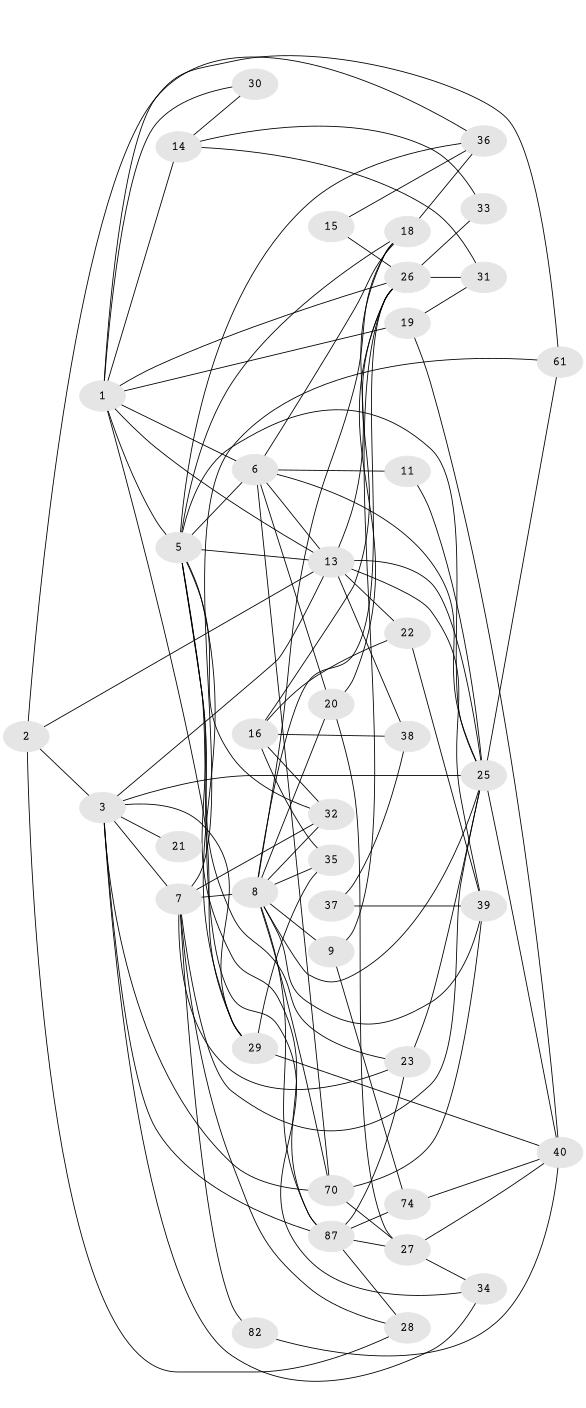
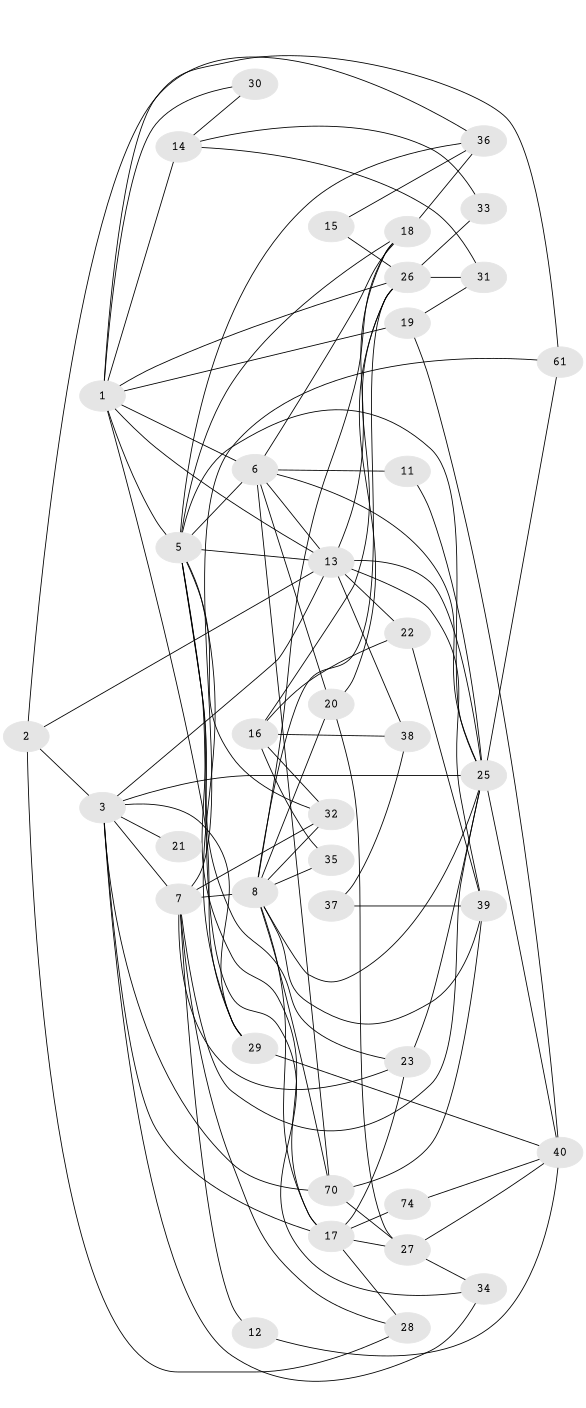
node "9": removed
edge "35" -- "29": removed
node "87": label "87" -> "17"
node "82": label "82" -> "12"
